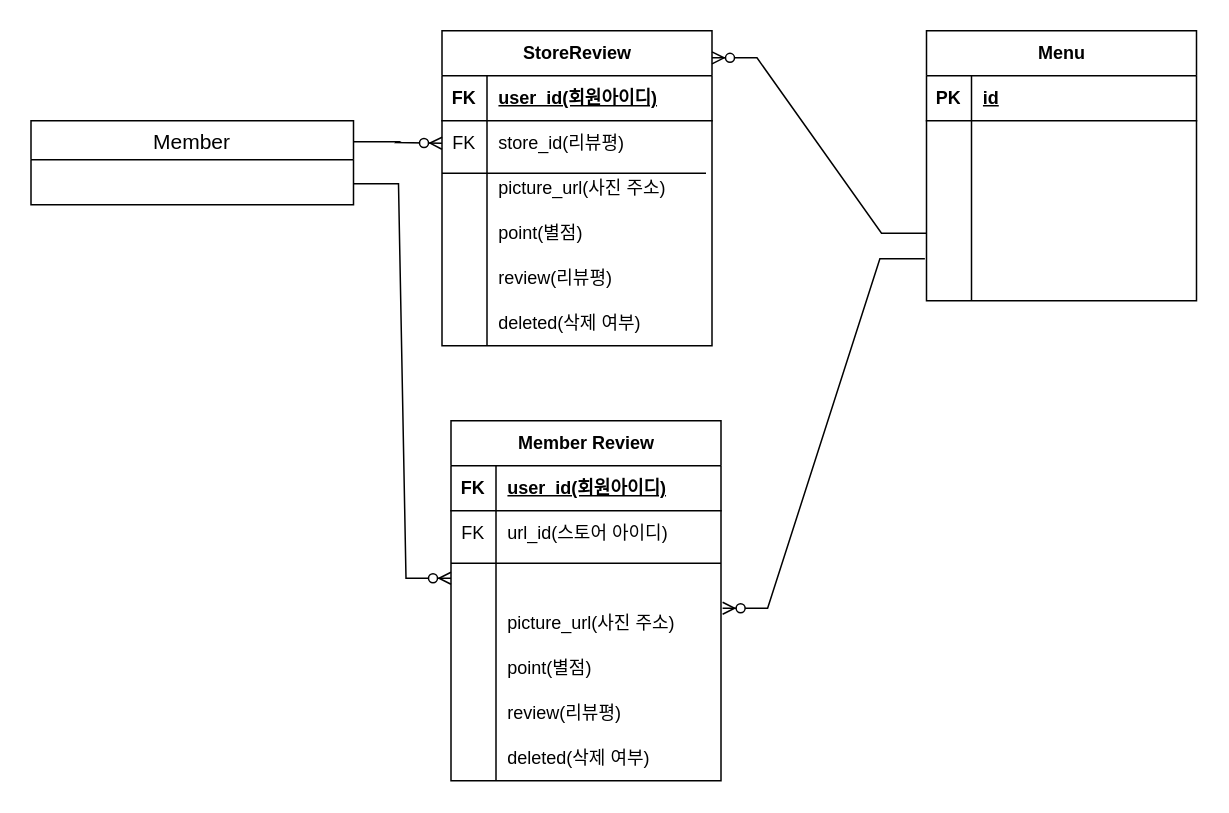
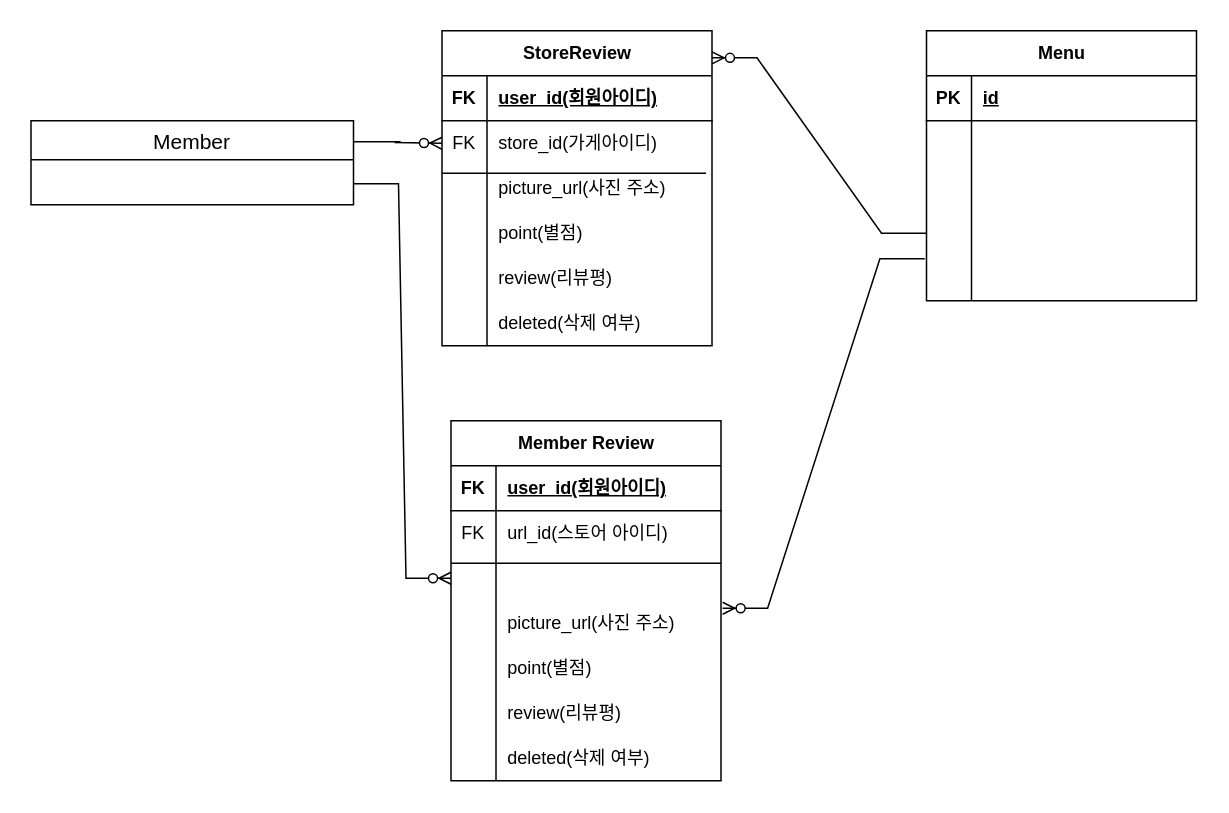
node "store_id(리뷰평)": label "store_id(리뷰평)" -> "store_id(가게아이디)"
